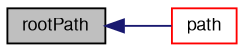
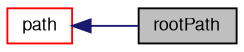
edge "path" -> "rootPath": reversed
